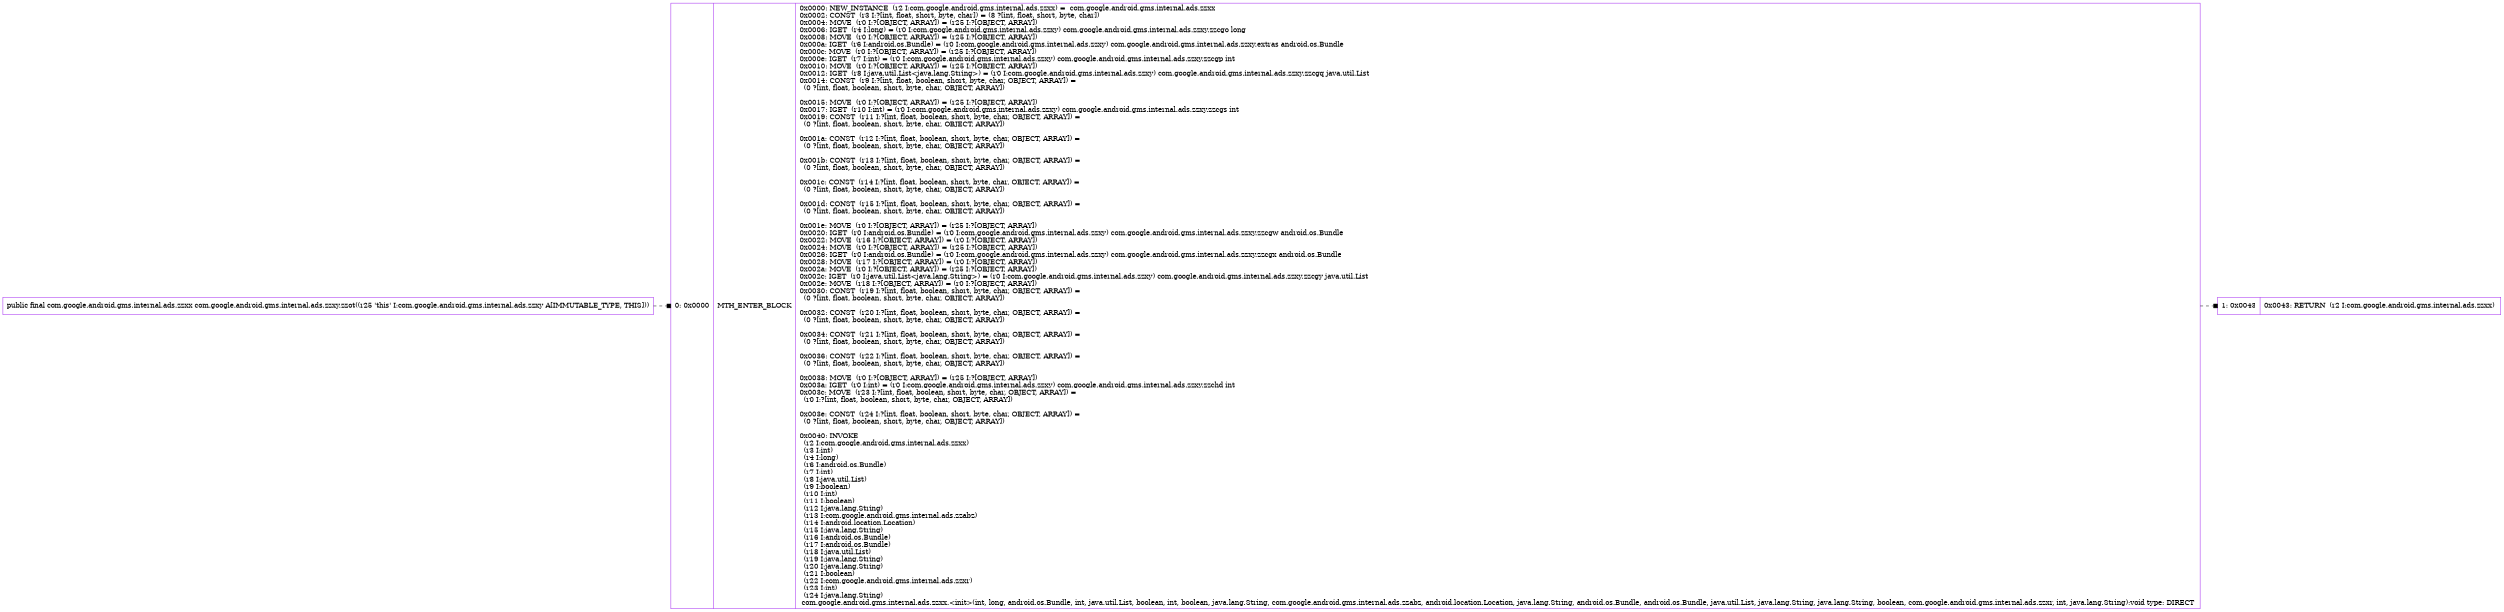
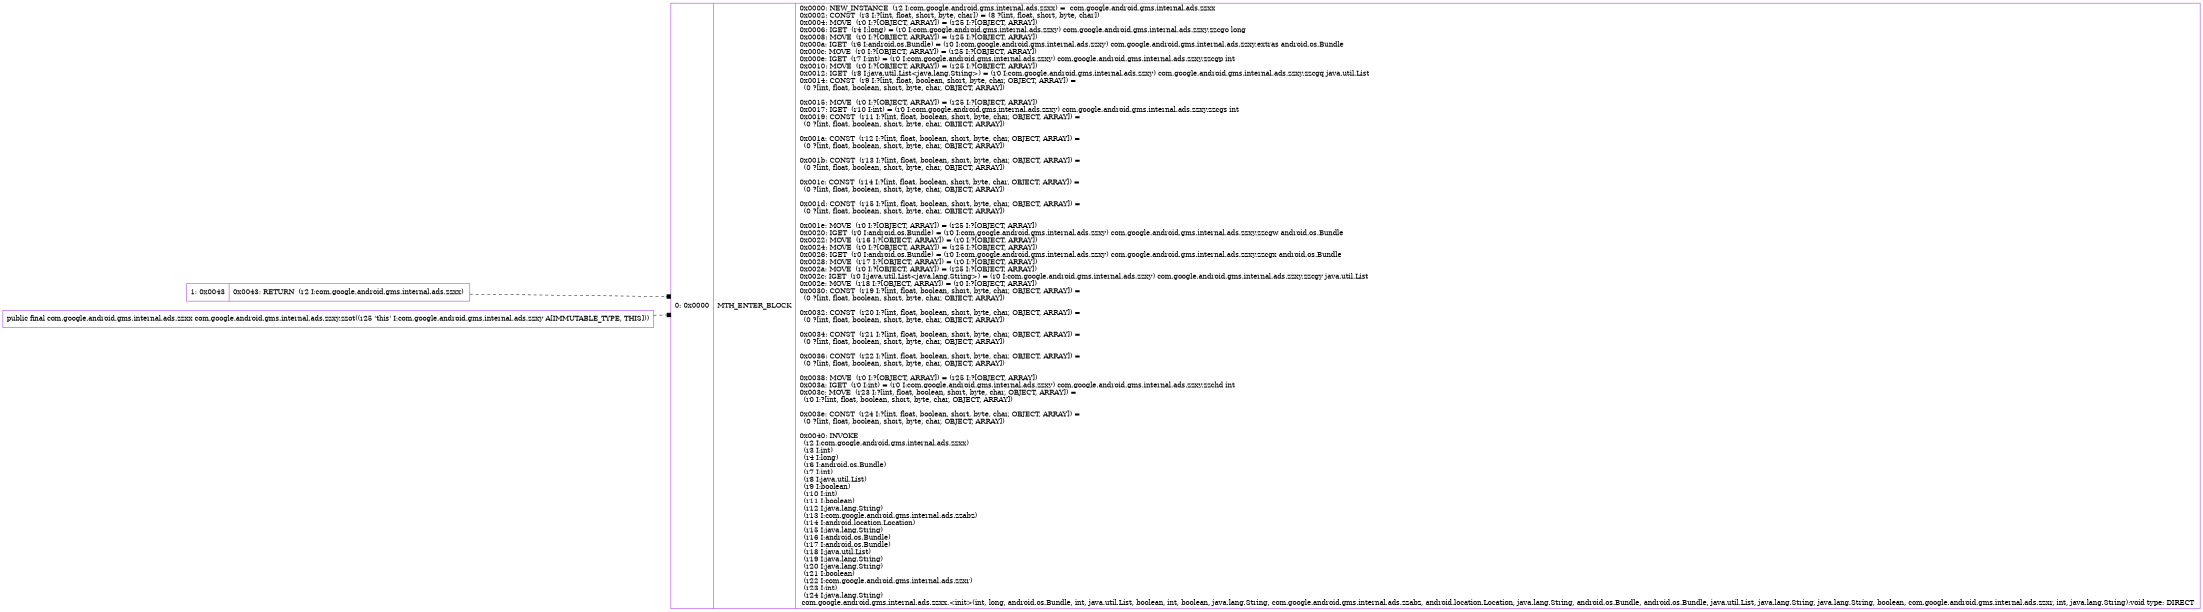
edge "0: 0x0000" -> "1: 0x0043": reversed
